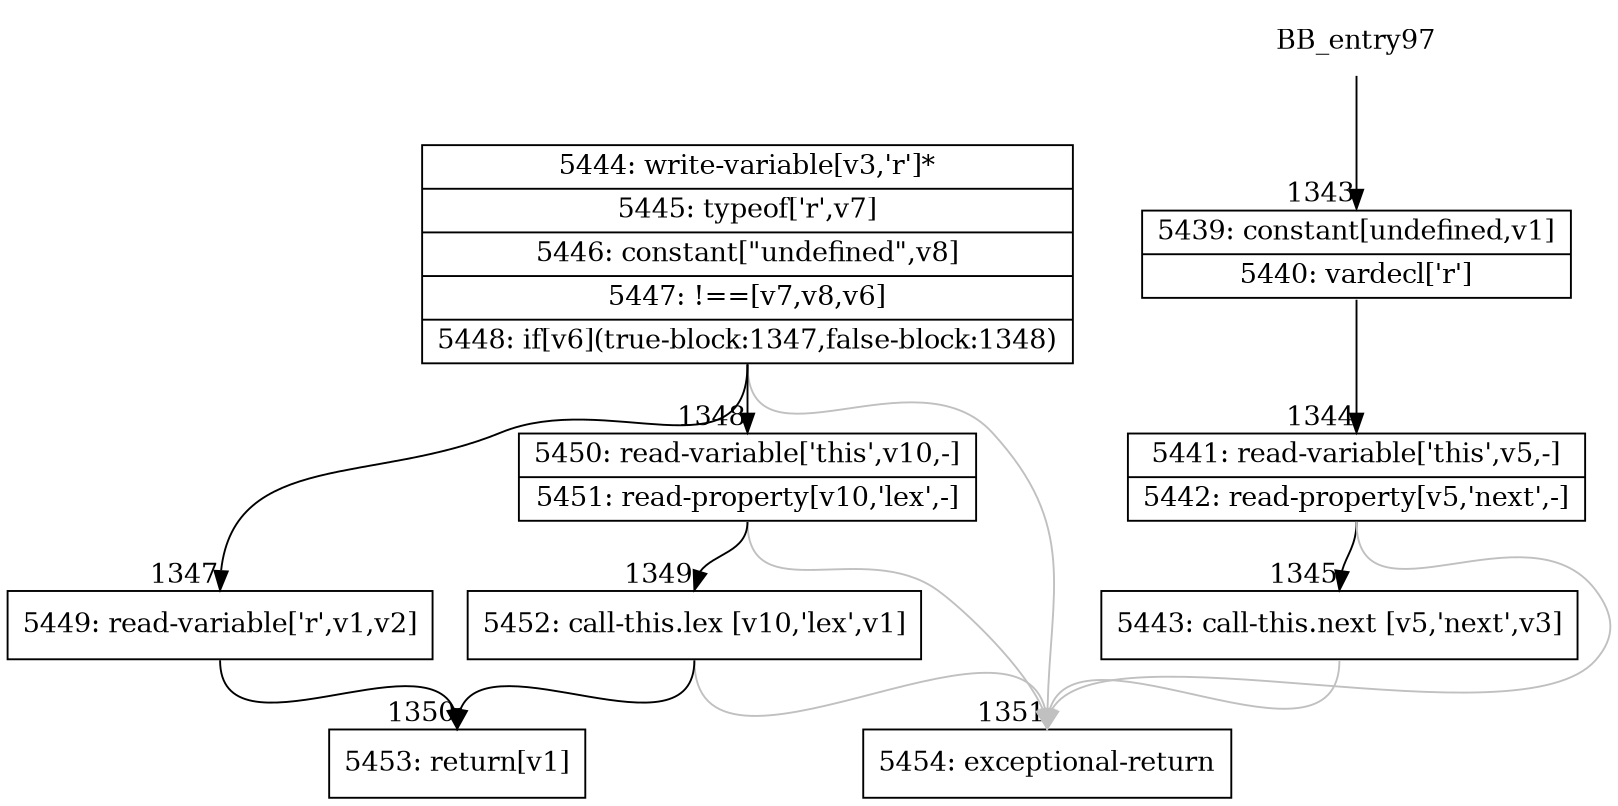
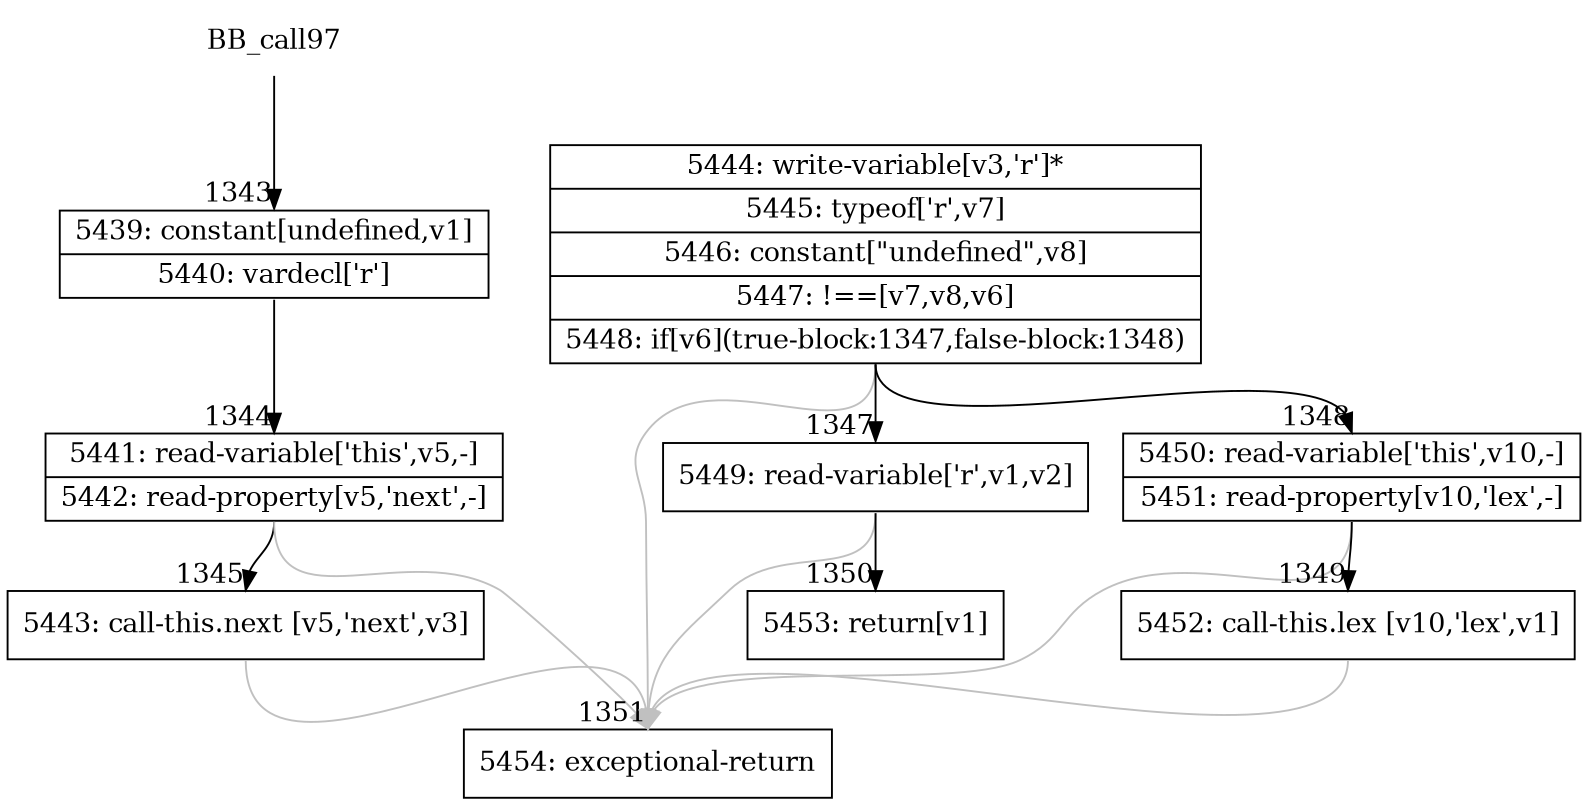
node "BB_entry97": label "BB_entry97" -> "BB_call97"
edge "5449: read-variable['r',v1,v2]" -> "5454: exceptional-return": added
edge "5452: call-this.lex [v10,'lex',v1]" -> "5453: return[v1]": removed
